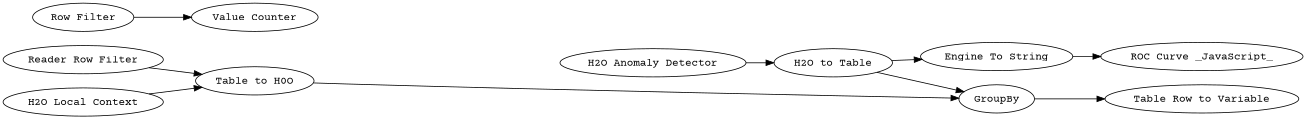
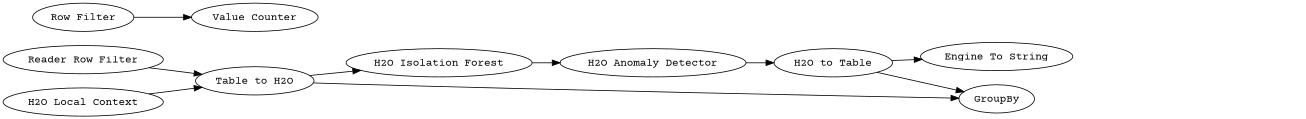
node "ROC Curve _JavaScript_": removed
node "H2O Isolation Forest": added
node "Table to H0O": label "Table to H0O" -> "Table to H2O"
node "Table Row to Variable": removed
